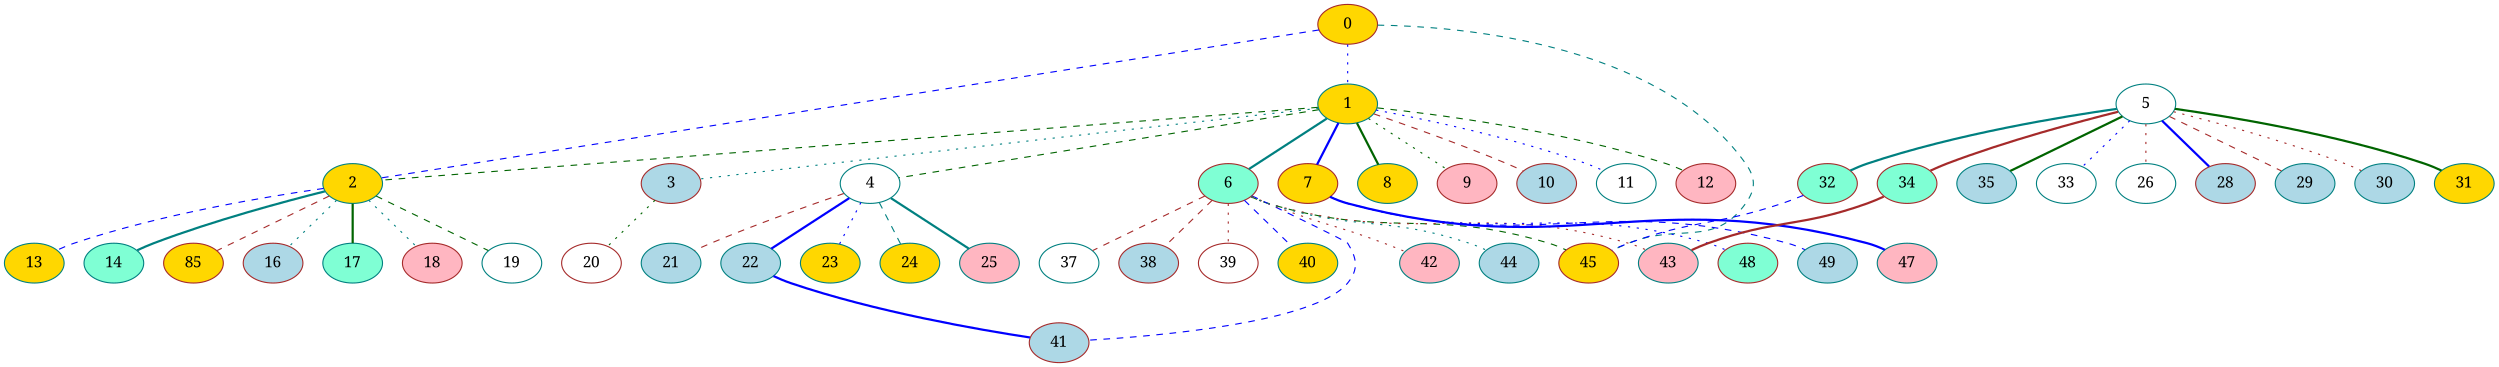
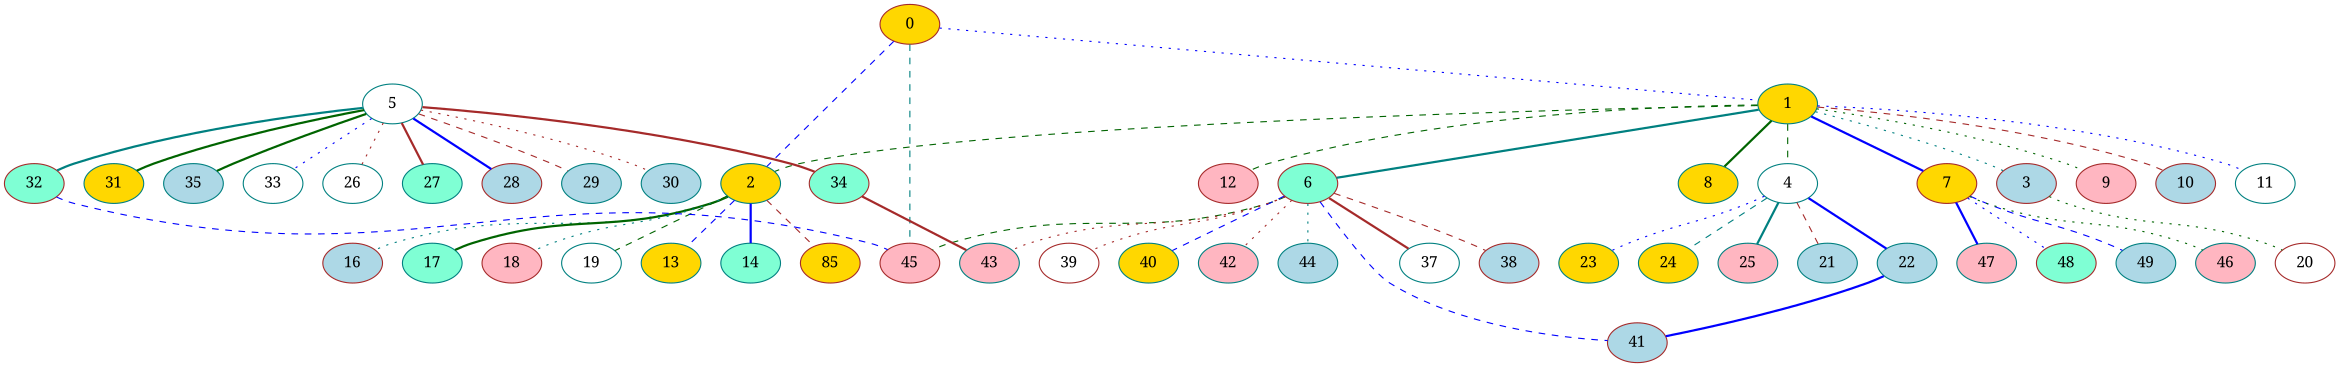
node "27": added
edge "2" -- "14": color teal -> blue
edge "6" -- "37": style dashed -> bold
node "45": fillcolor gold -> lightpink
node "46": added
